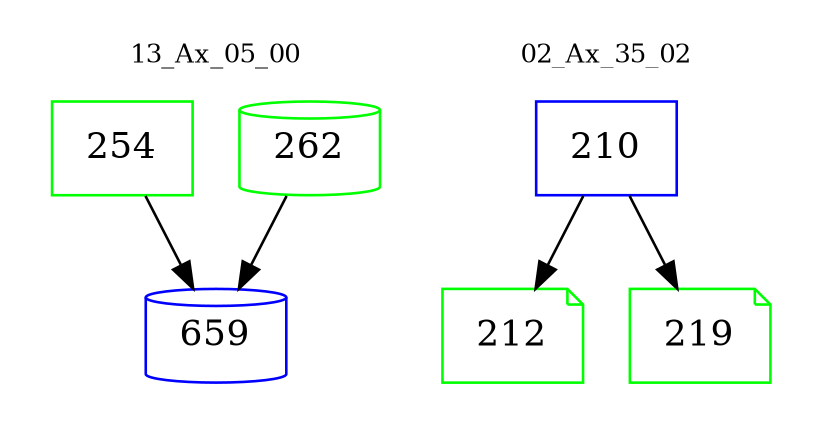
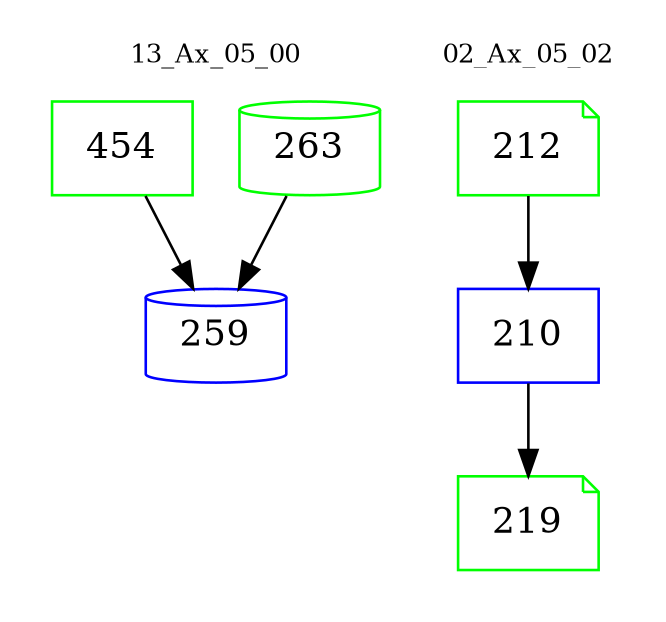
cluster "02_Ax_35_02": label "02_Ax_35_02" -> "02_Ax_05_02"
node "254": label "254" -> "454"
node "262": label "262" -> "263"
edge "210" -> "212": reversed
node "659": label "659" -> "259"
